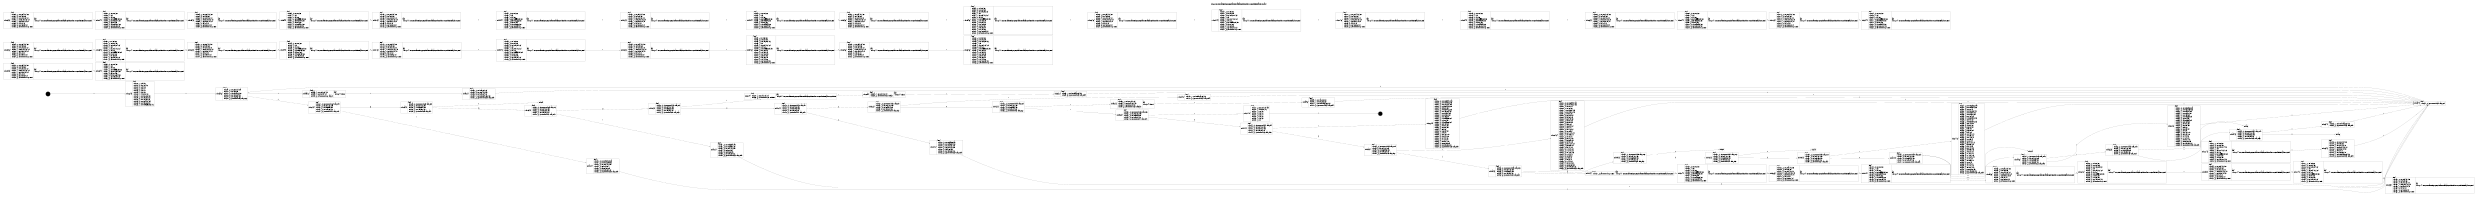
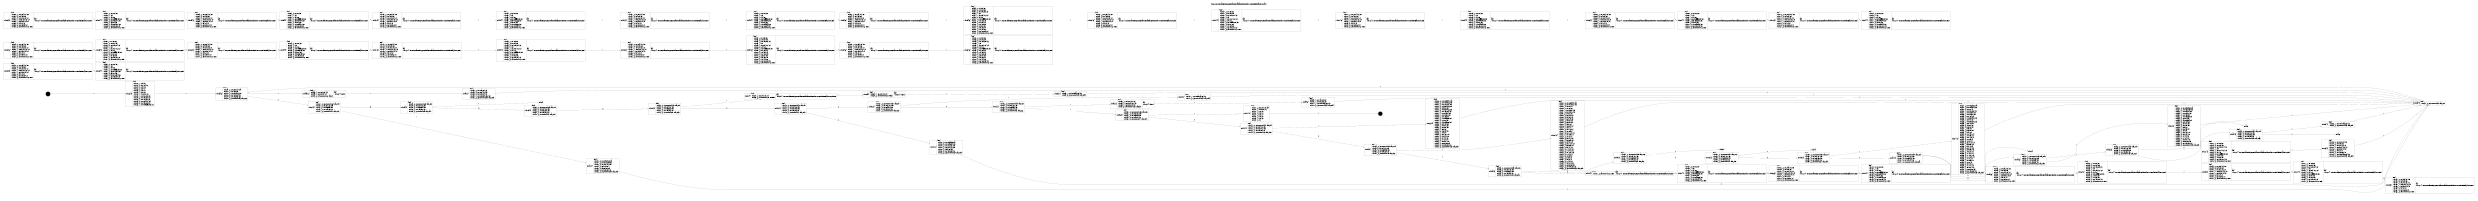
node "0x401ac7 [27]": removed
